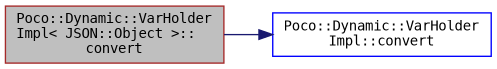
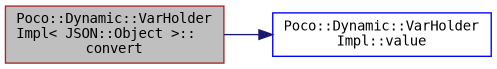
node "Poco::Dynamic::VarHolder Impl::convert": label "Poco::Dynamic::VarHolder Impl::convert" -> "Poco::Dynamic::VarHolder Impl::value"
